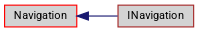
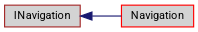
edge "INavigation" -> "Navigation": reversed
